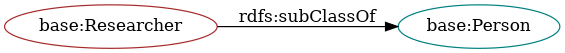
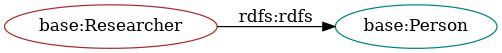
edge "base:Researcher" -> "base:Person": label "rdfs:subClassOf" -> "rdfs:rdfs"
